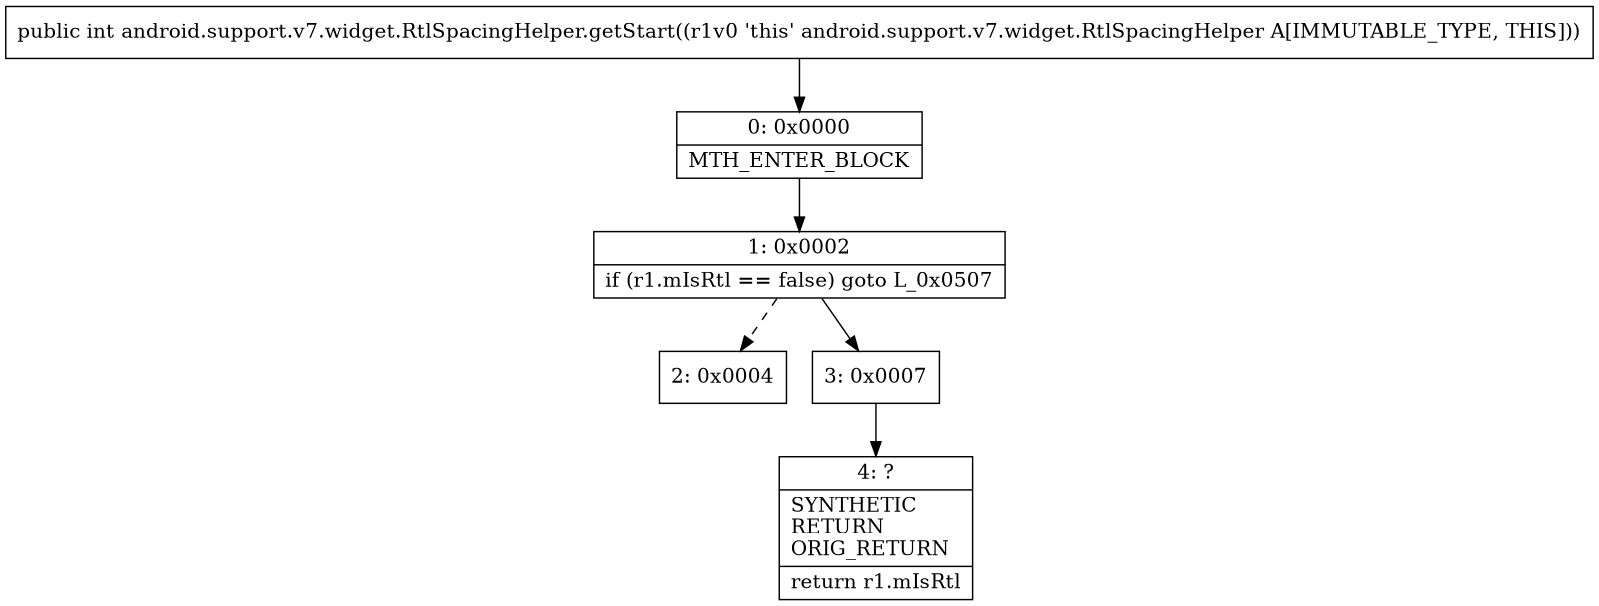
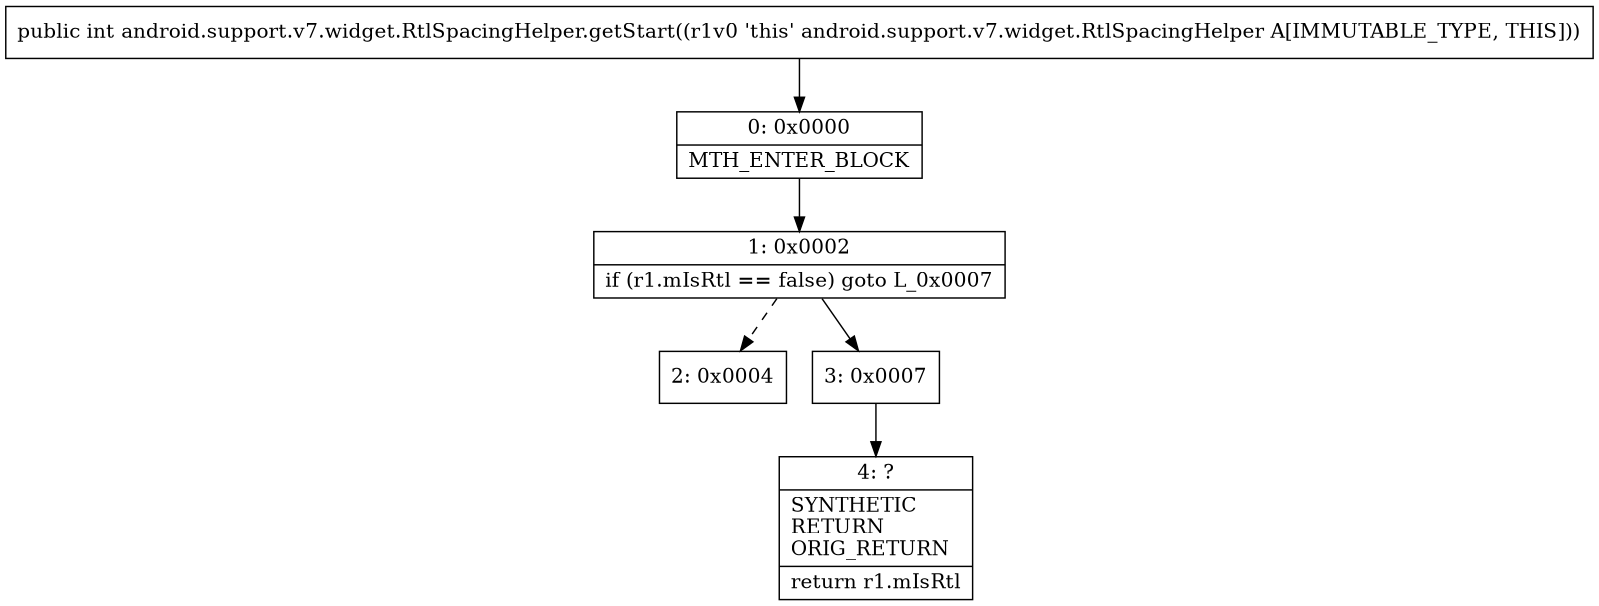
node "1: 0x0002": text "if (r1.mIsRtl == false) goto L_0x0507" -> "if (r1.mIsRtl == false) goto L_0x0007"
